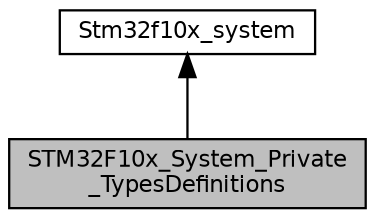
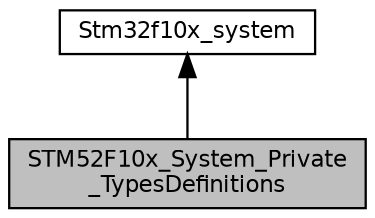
node "STM32F10x_System_Private _TypesDefinitions": label "STM32F10x_System_Private _TypesDefinitions" -> "STM52F10x_System_Private _TypesDefinitions"
